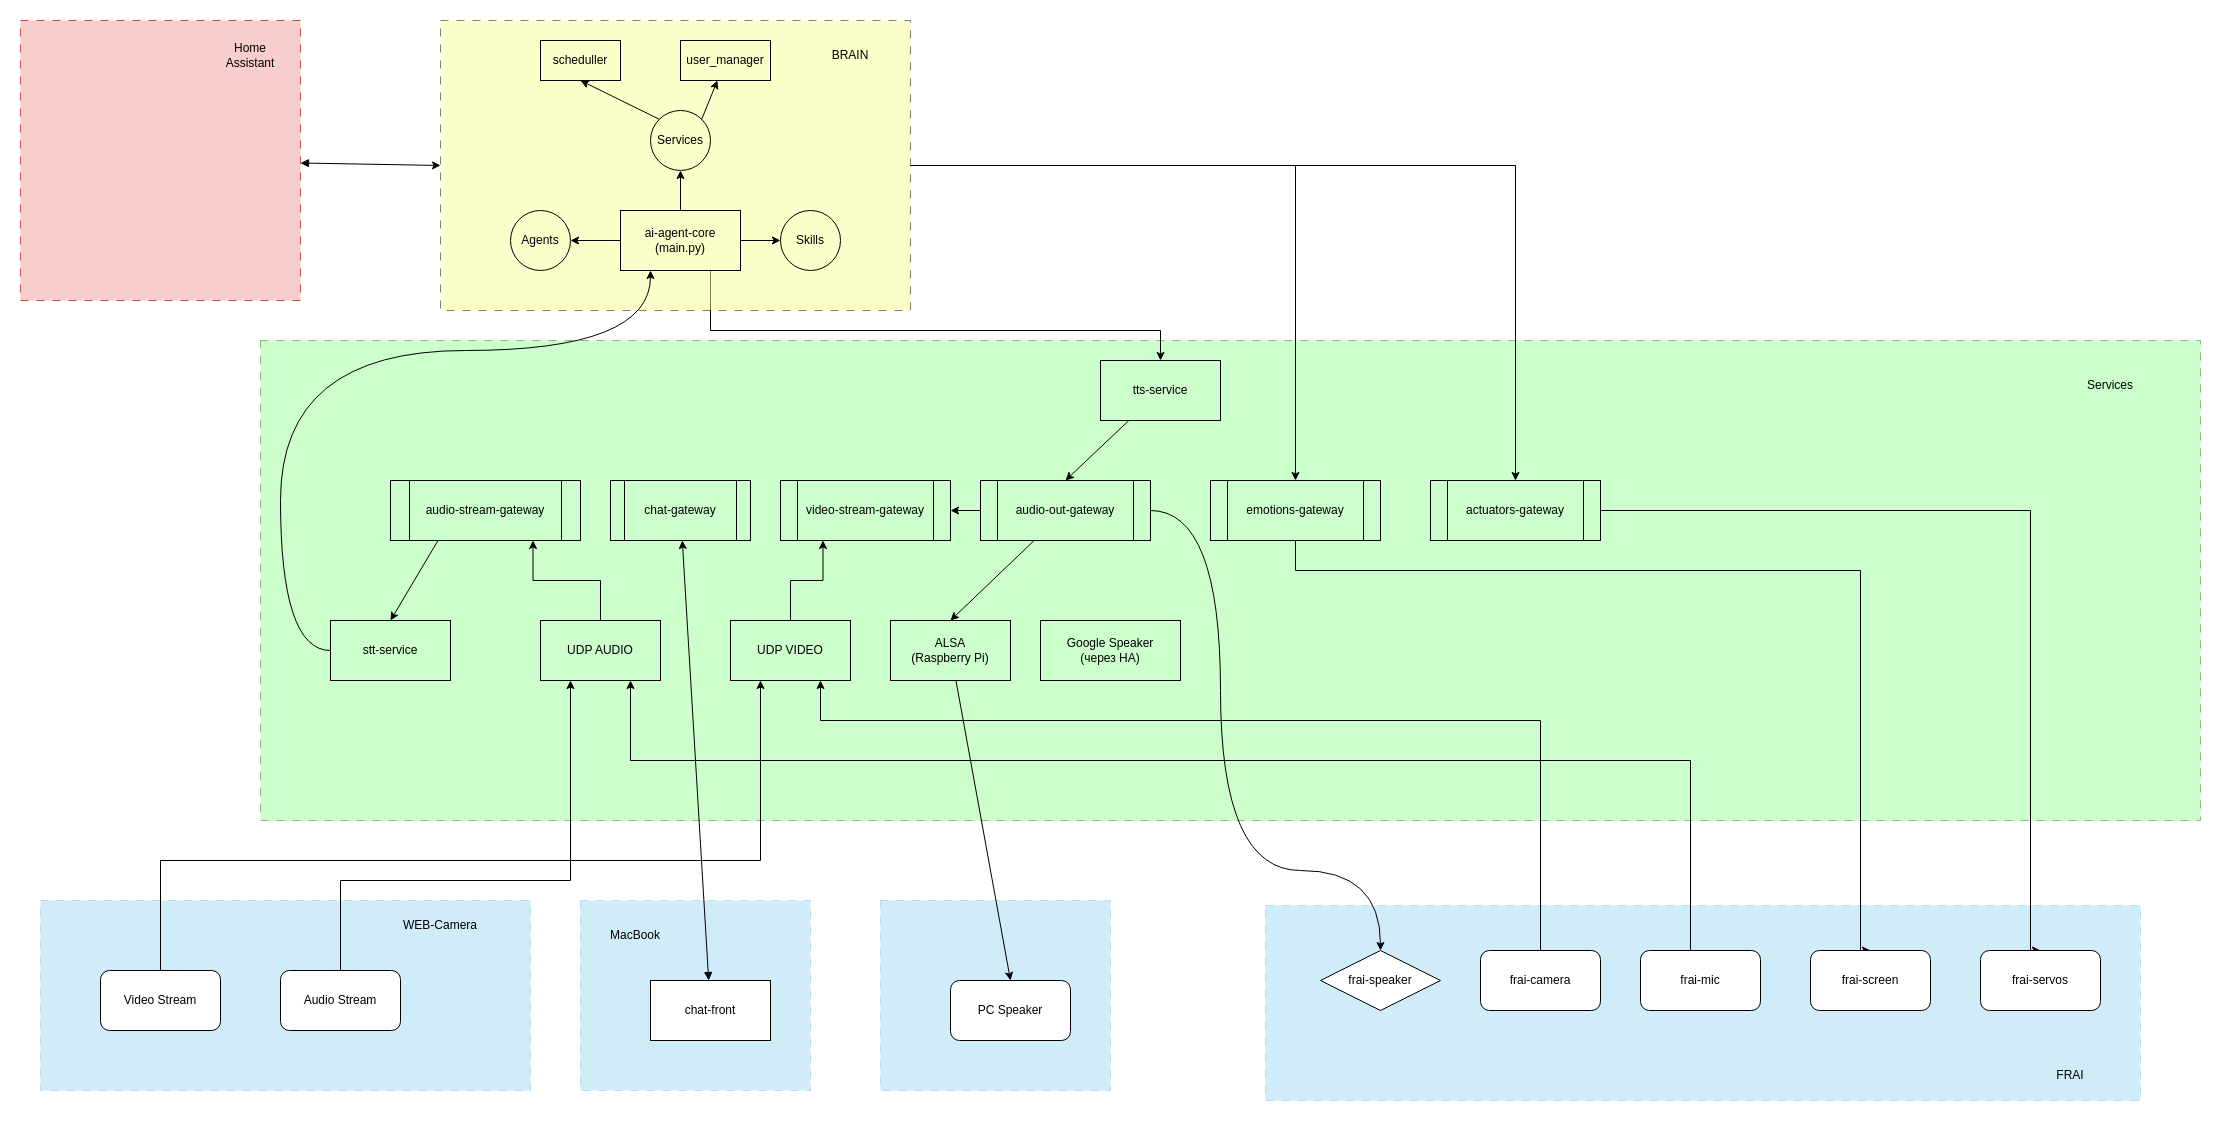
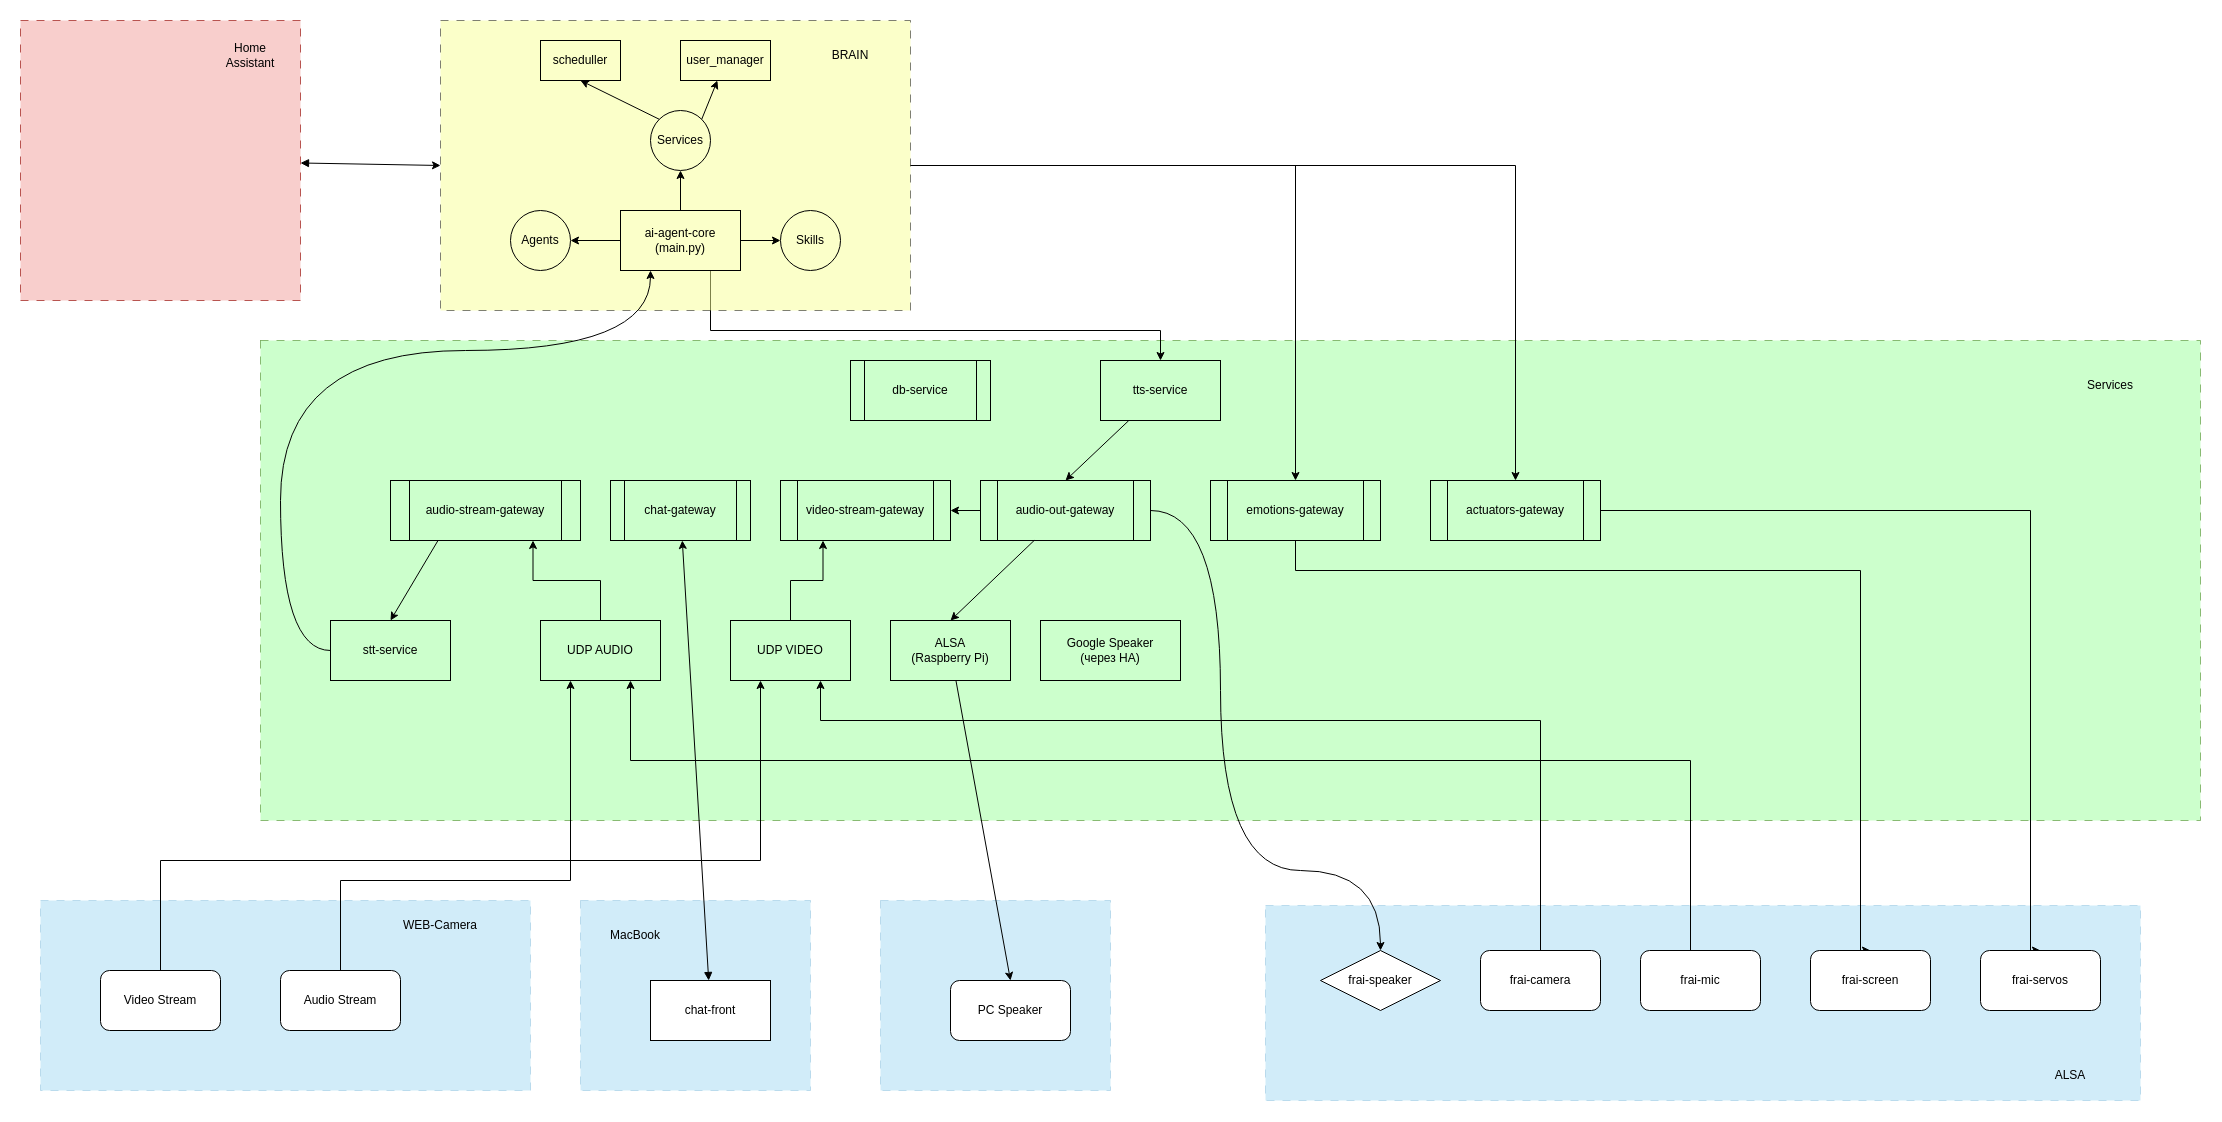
node "db-service": added
node "FRAI": label "FRAI" -> "ALSA"
